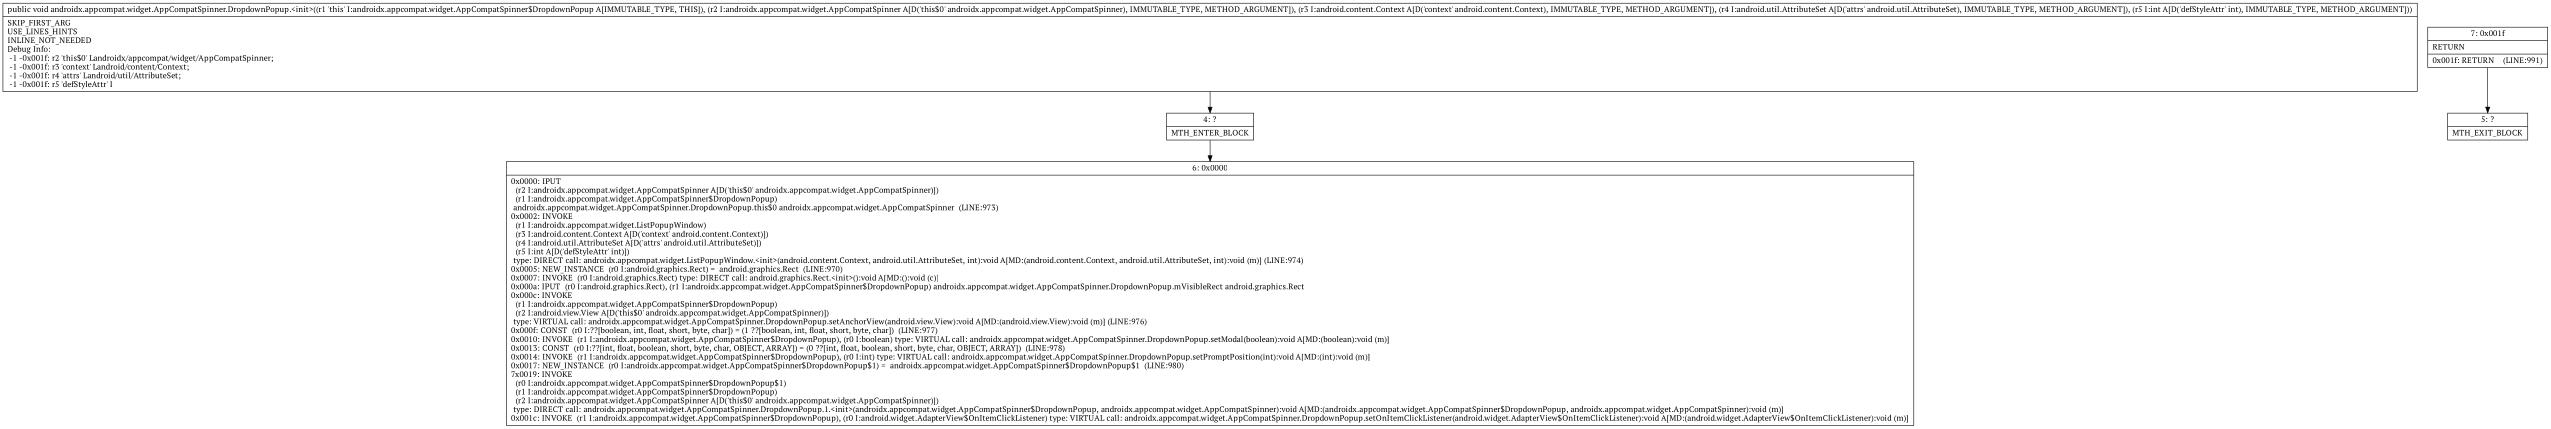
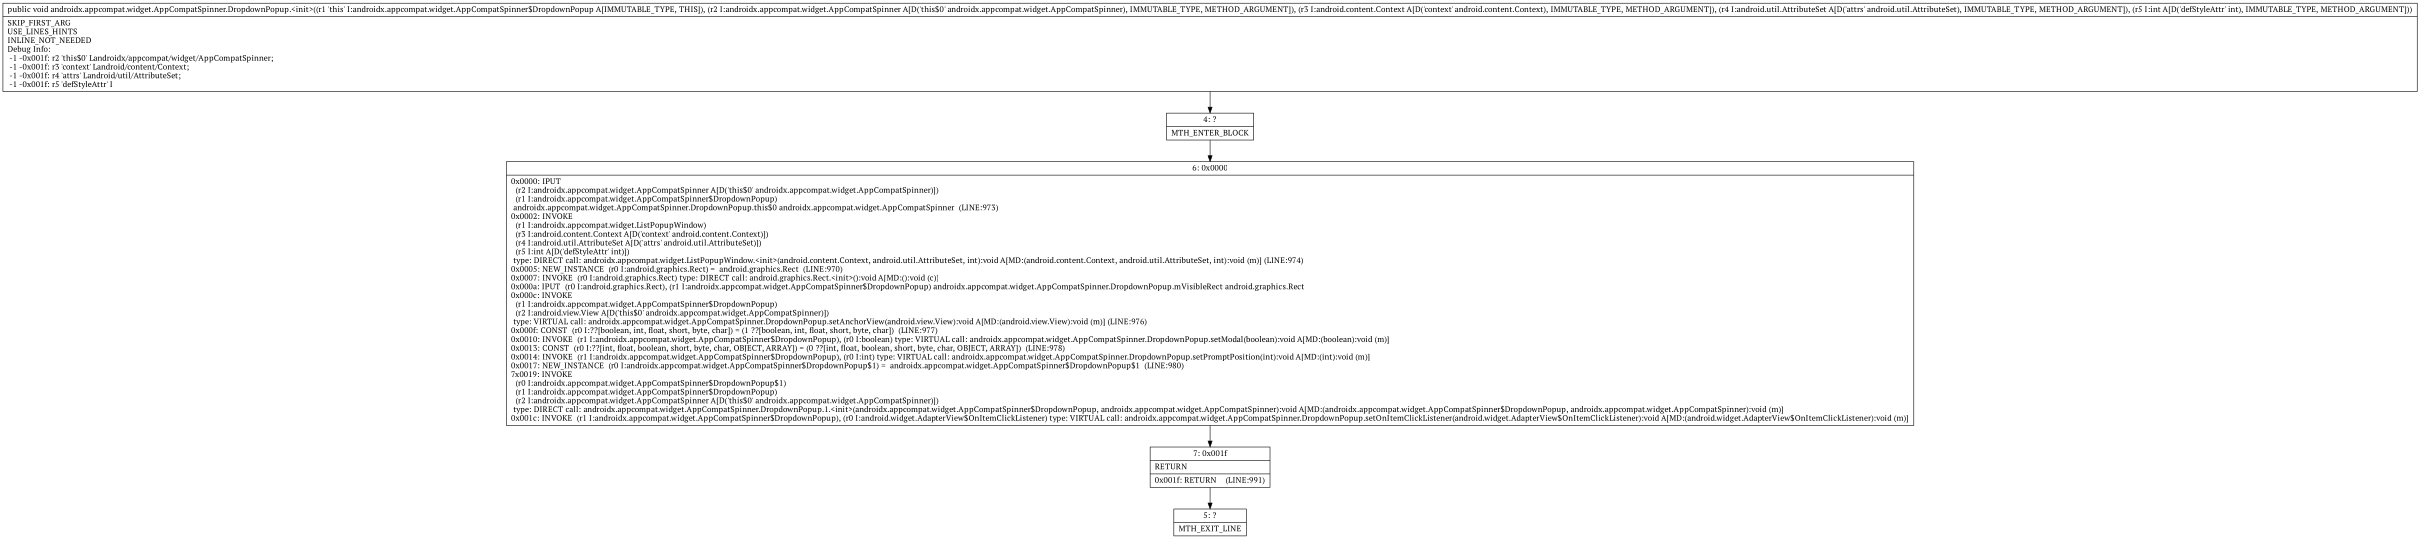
node "5: ?": text "MTH_EXIT_BLOCK" -> "MTH_EXIT_LINE"
edge "6: 0x0000" -> "7: 0x001f": added
